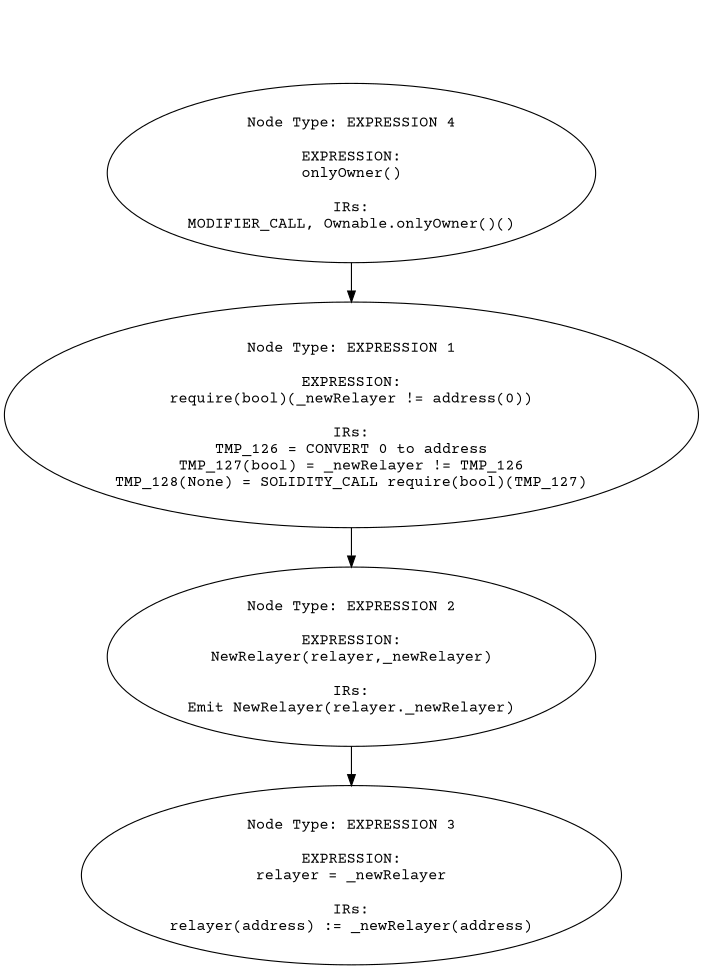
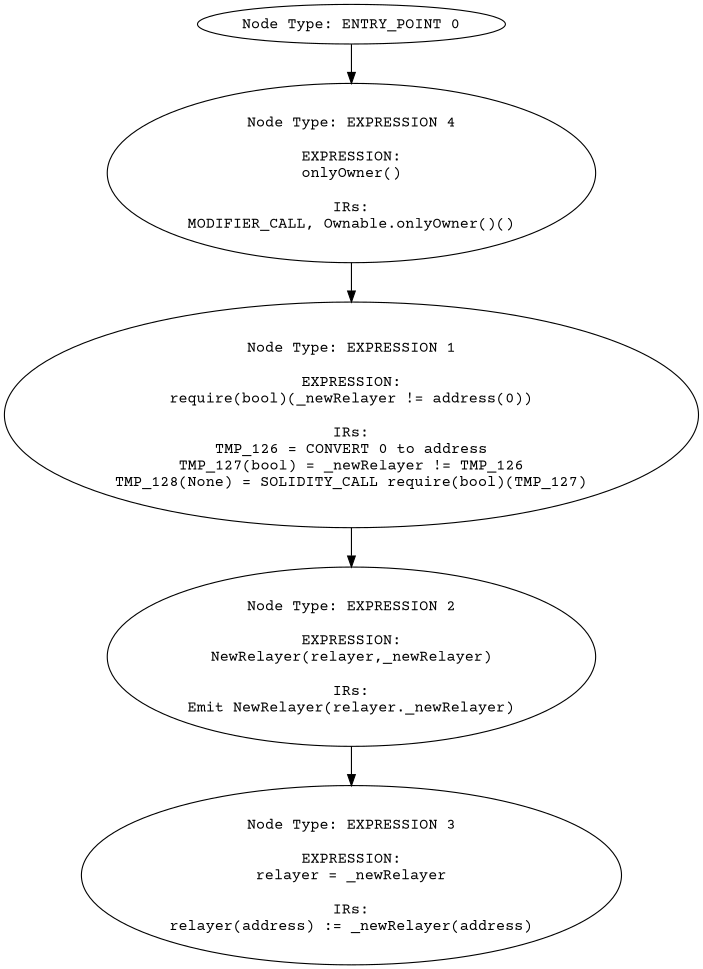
node "Node Type: ENTRY_POINT 0": added
